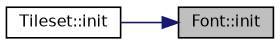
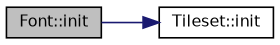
edge "Tileset::init" -> "Font::init": reversed
